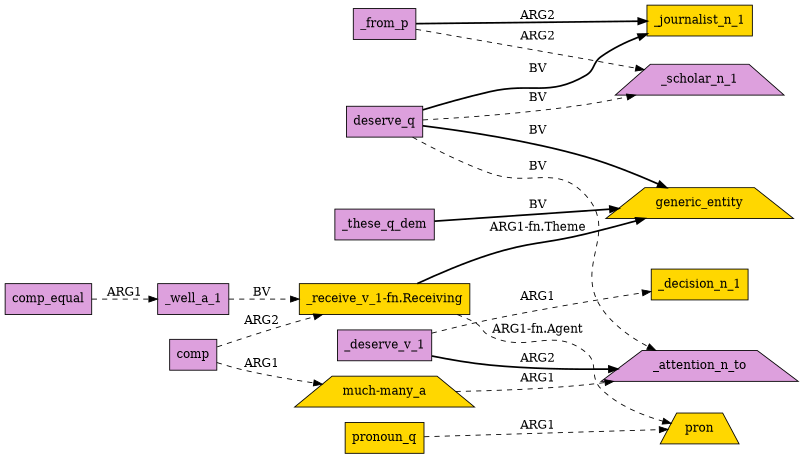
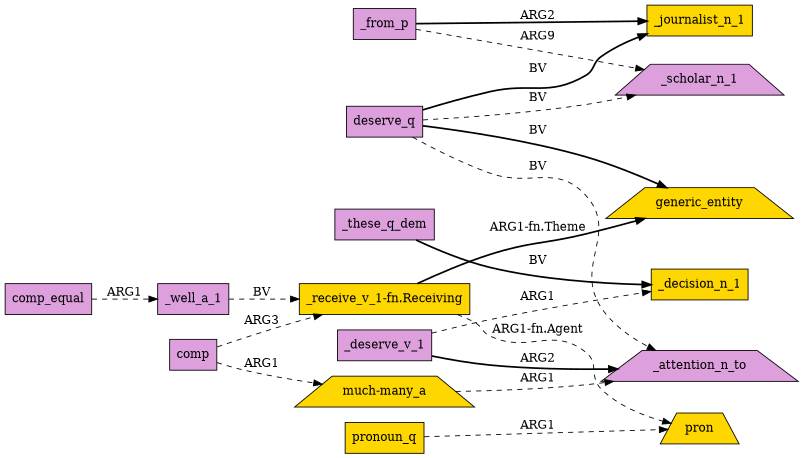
edge "_from_p" -> "_scholar_n_1": label "ARG2" -> "ARG9"
edge "_these_q_dem" -> "generic_entity": now "_these_q_dem" -> "_decision_n_1"
edge "comp" -> "_receive_v_1-fn.Receiving": label "ARG2" -> "ARG3"
